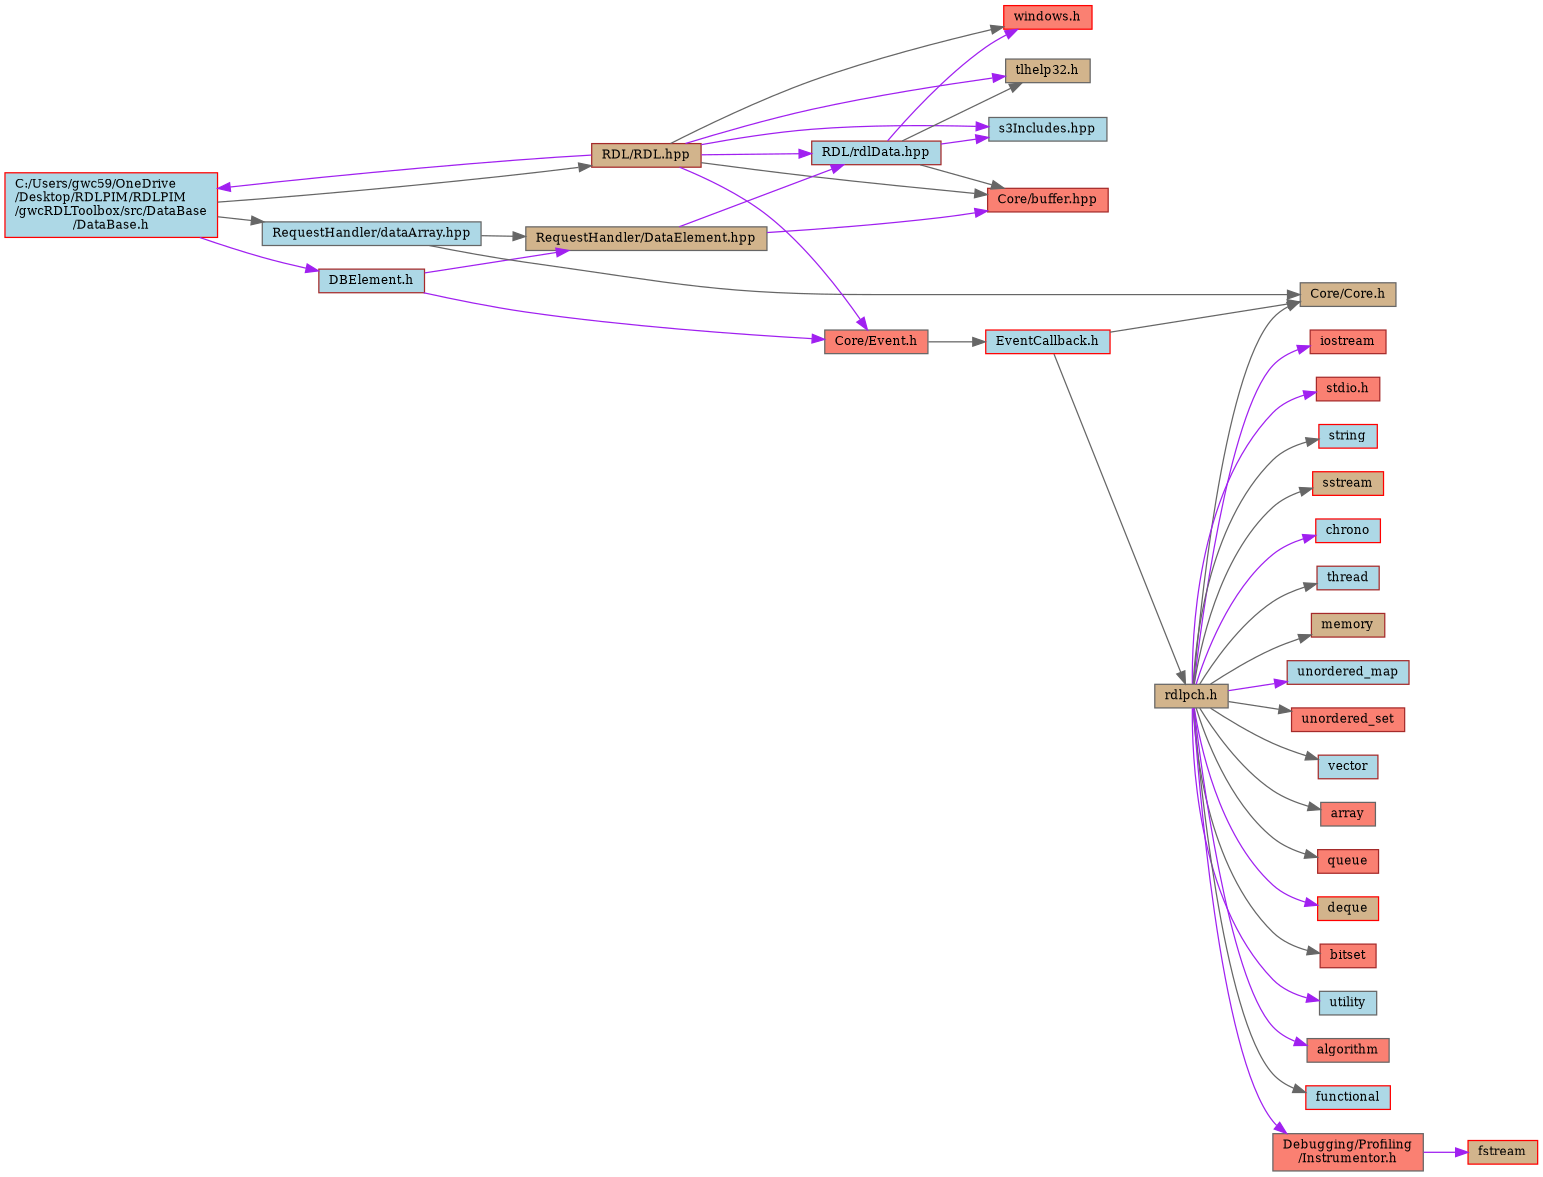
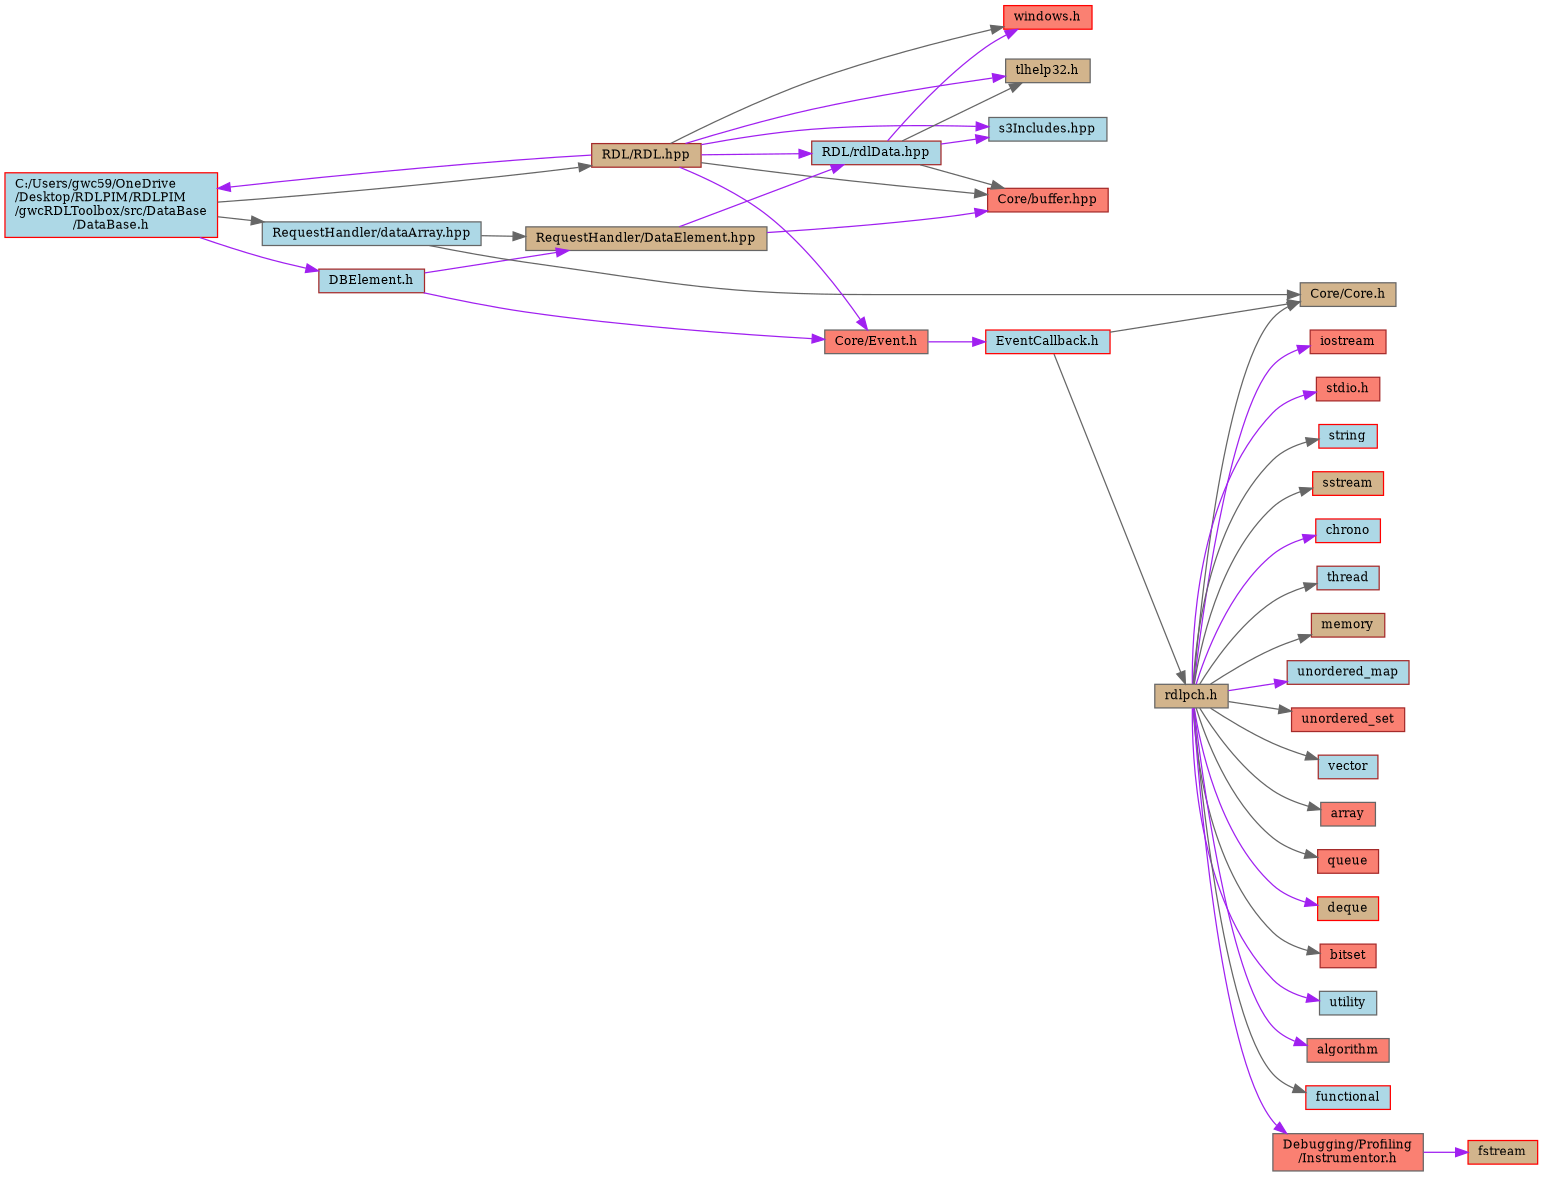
edge "Core/Event.h" -> "EventCallback.h": color gray40 -> purple
